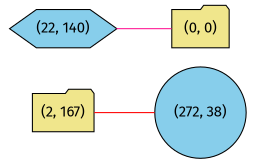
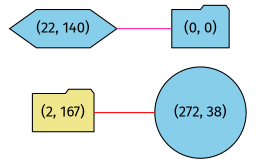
node "(0, 0)": fillcolor khaki -> skyblue
